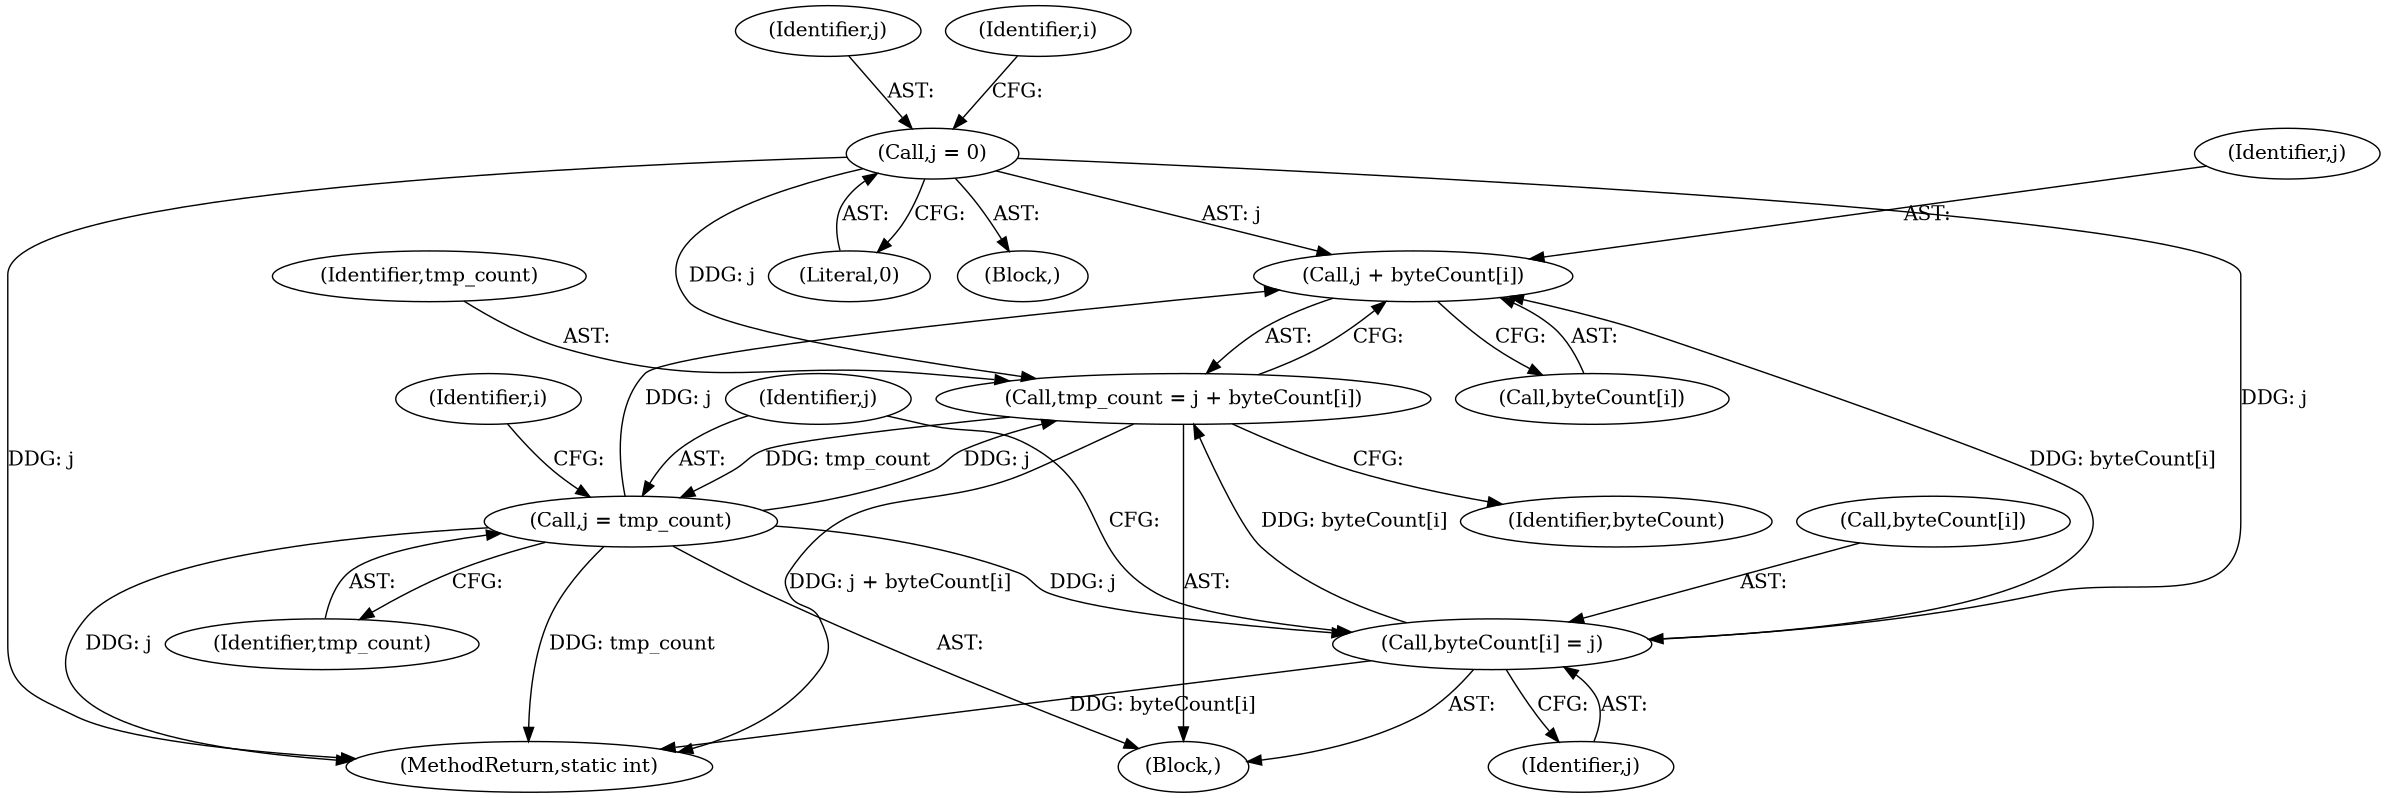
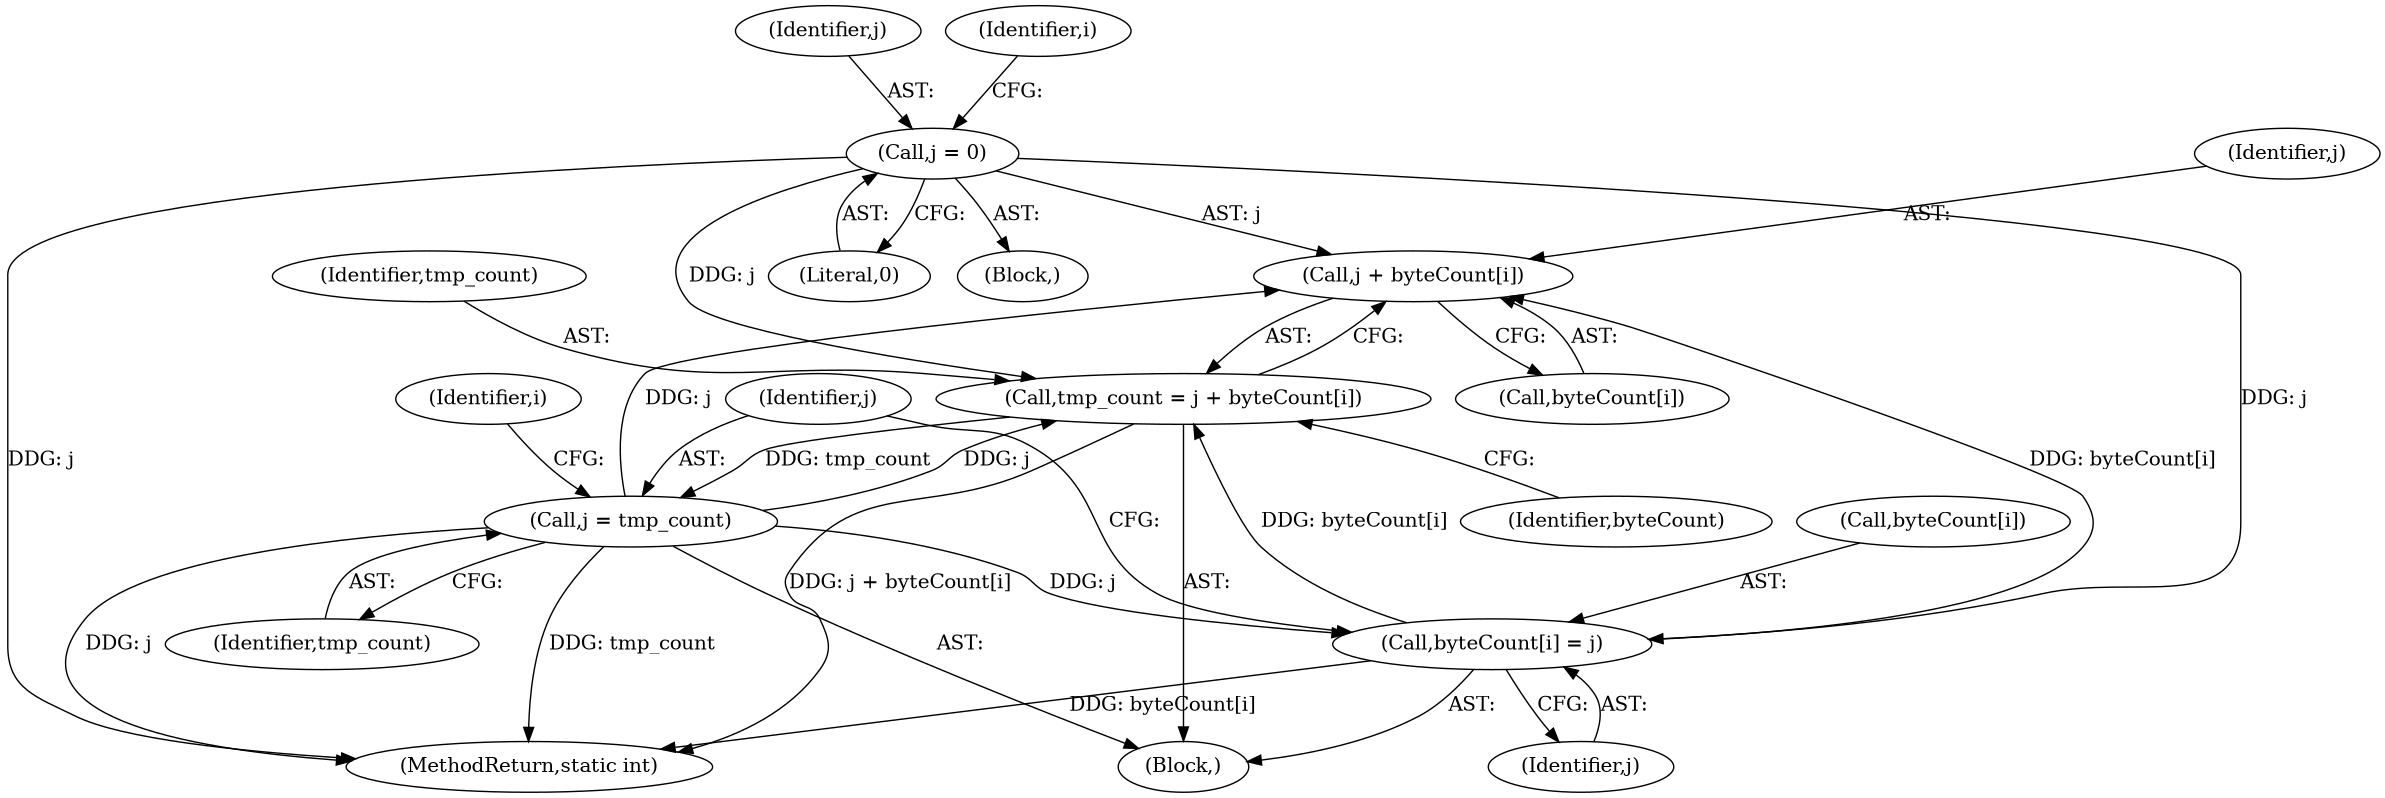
edge "(Call,tmp_count = j + byteCount[i])" -> "(Identifier,byteCount)": reversed
